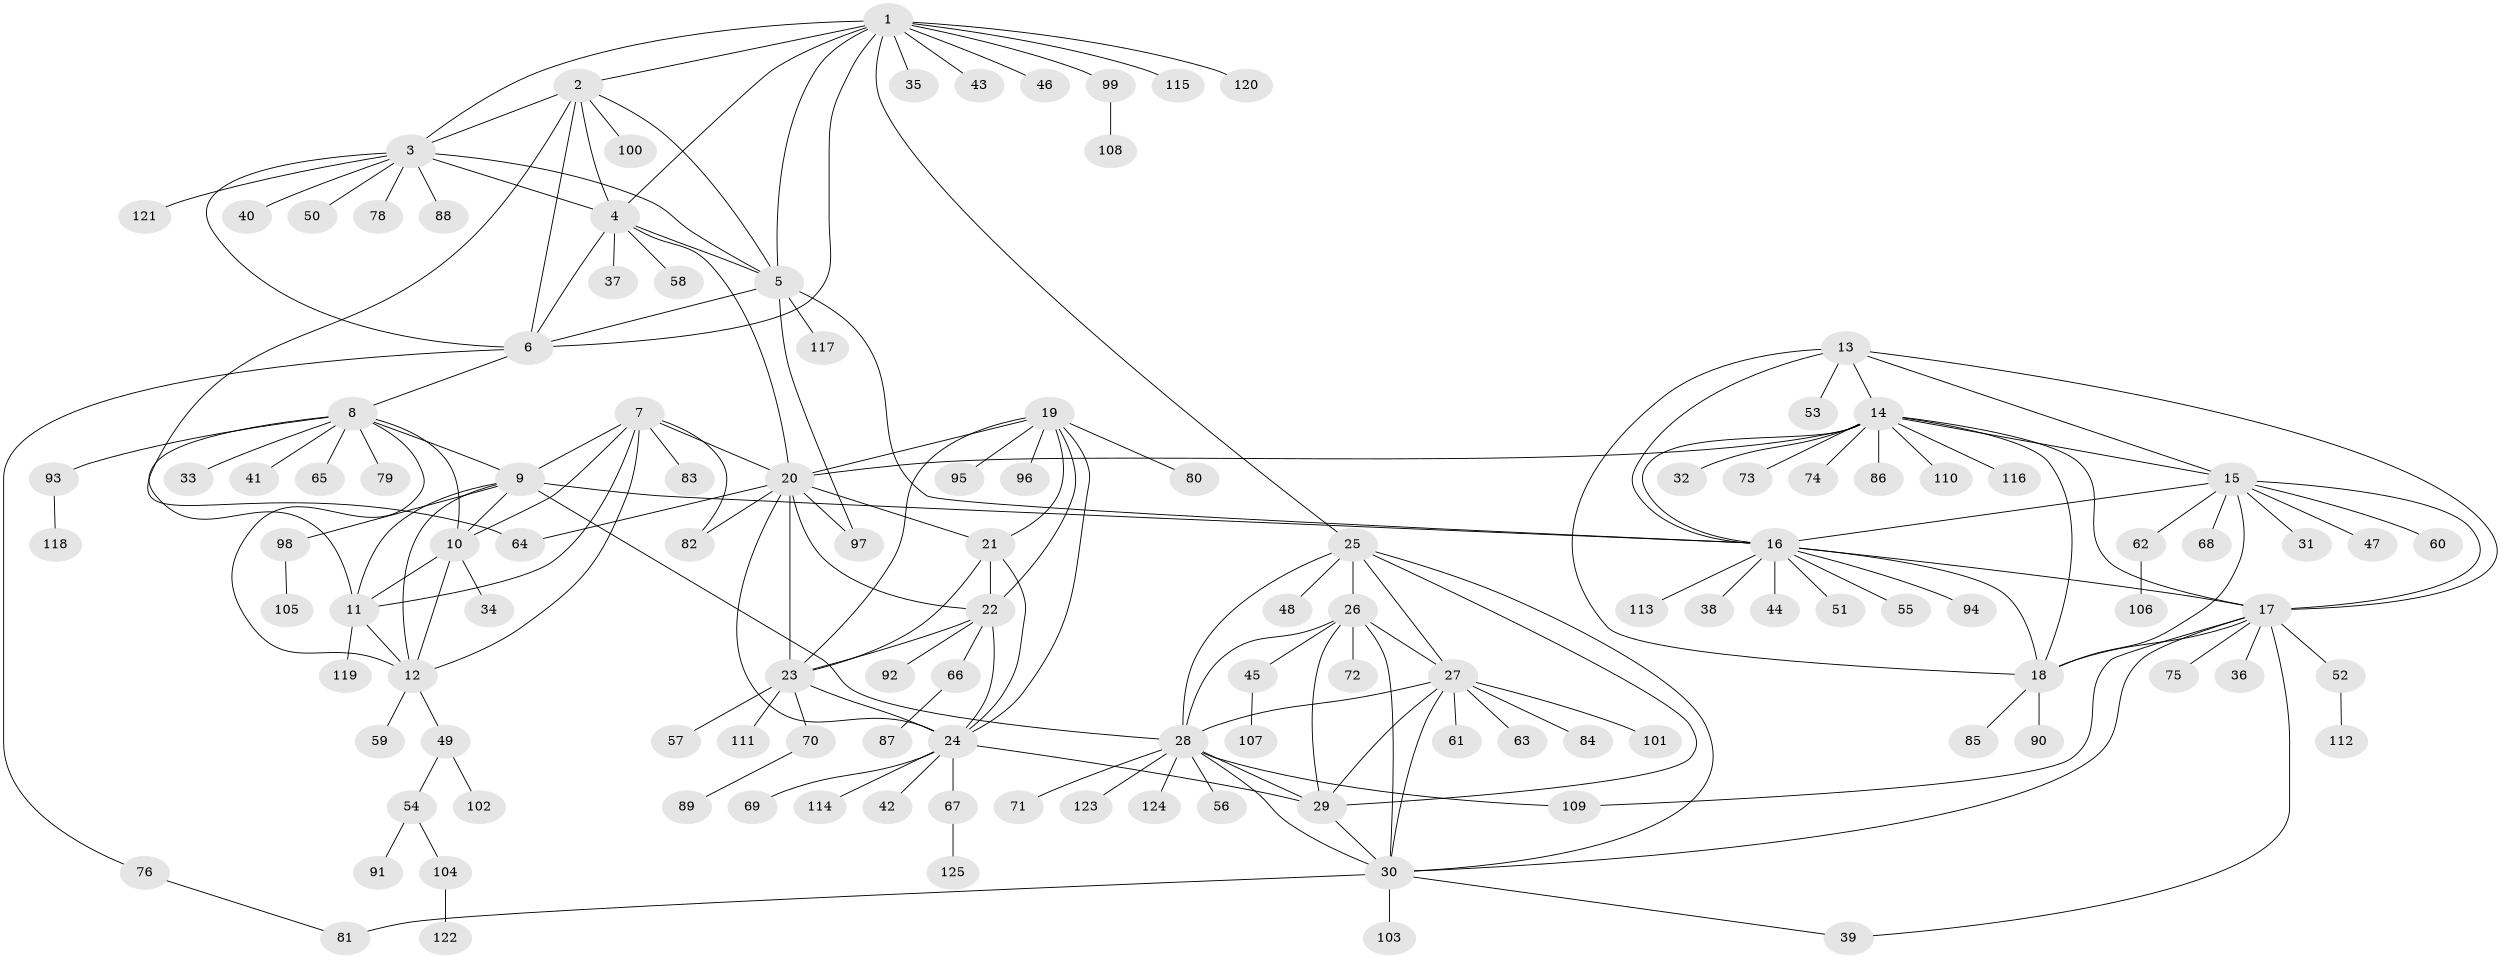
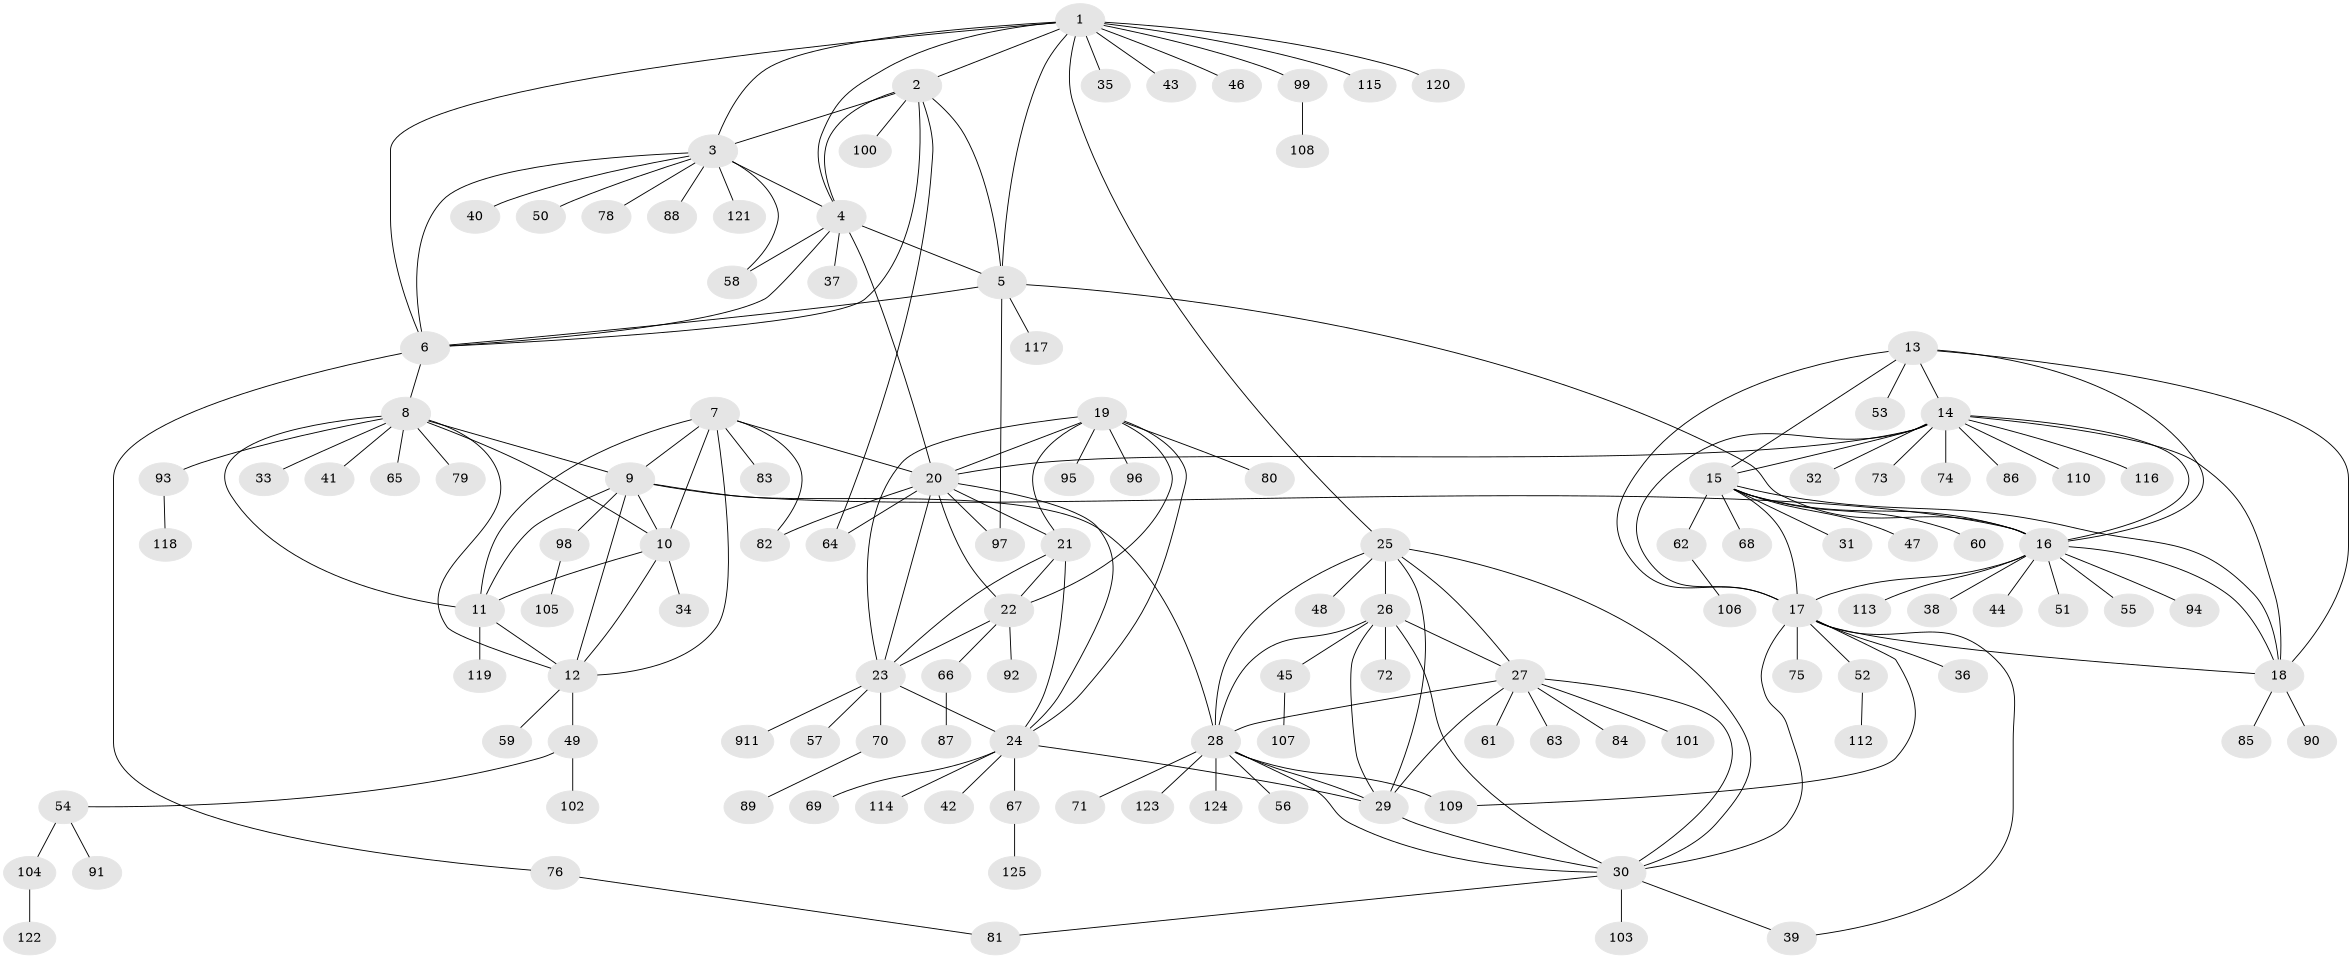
edge "3" -- "5": now "3" -- "58"
edge "22" -- "24": removed
node "111": label "111" -> "911"
